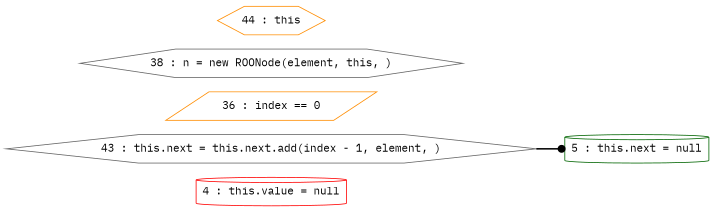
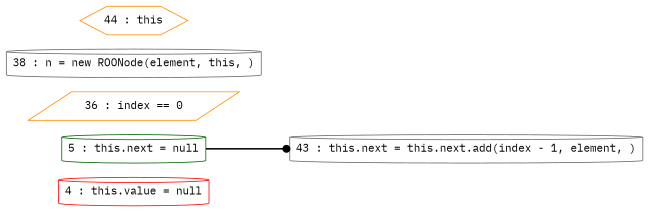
node "38 : n = new ROONode(element, this, )": shape hexagon -> cylinder
node "43 : this.next = this.next.add(index - 1, element, )": shape hexagon -> cylinder
edge "43 : this.next = this.next.add(index - 1, element, )" -> "5 : this.next = null": reversed
